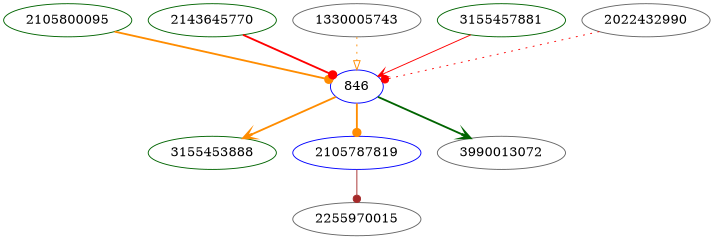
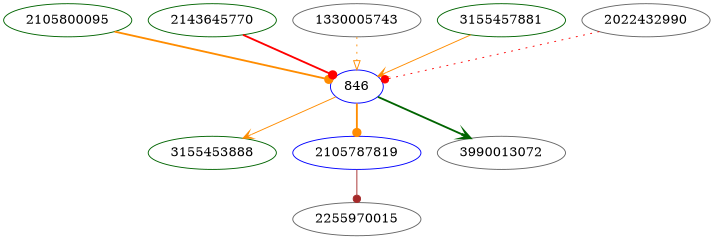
edge "3155457881" -> "846": color red -> darkorange
edge "846" -> "3155453888": style bold -> solid
